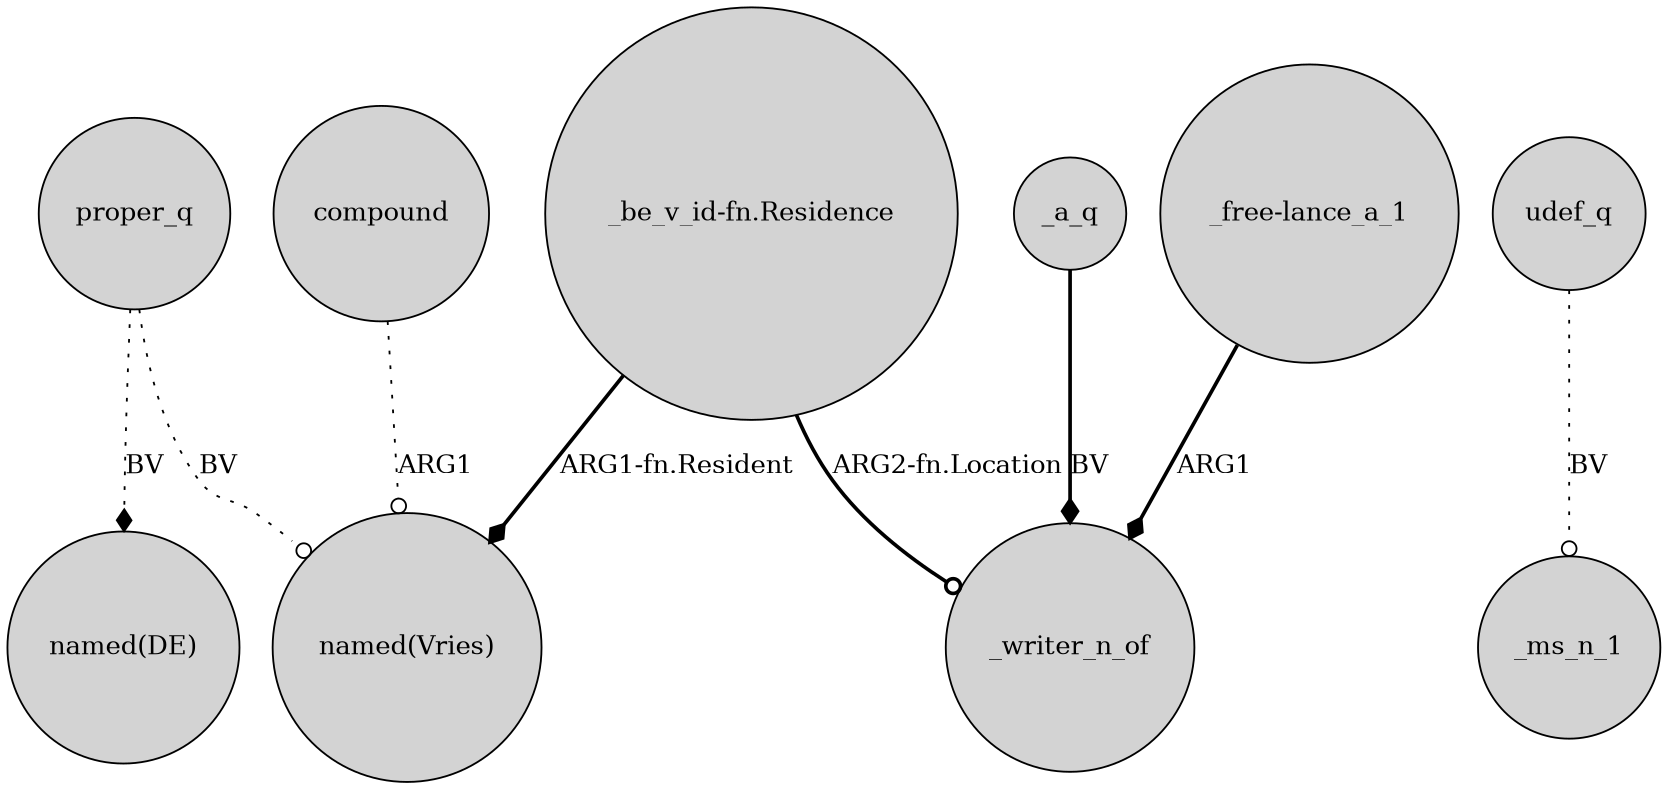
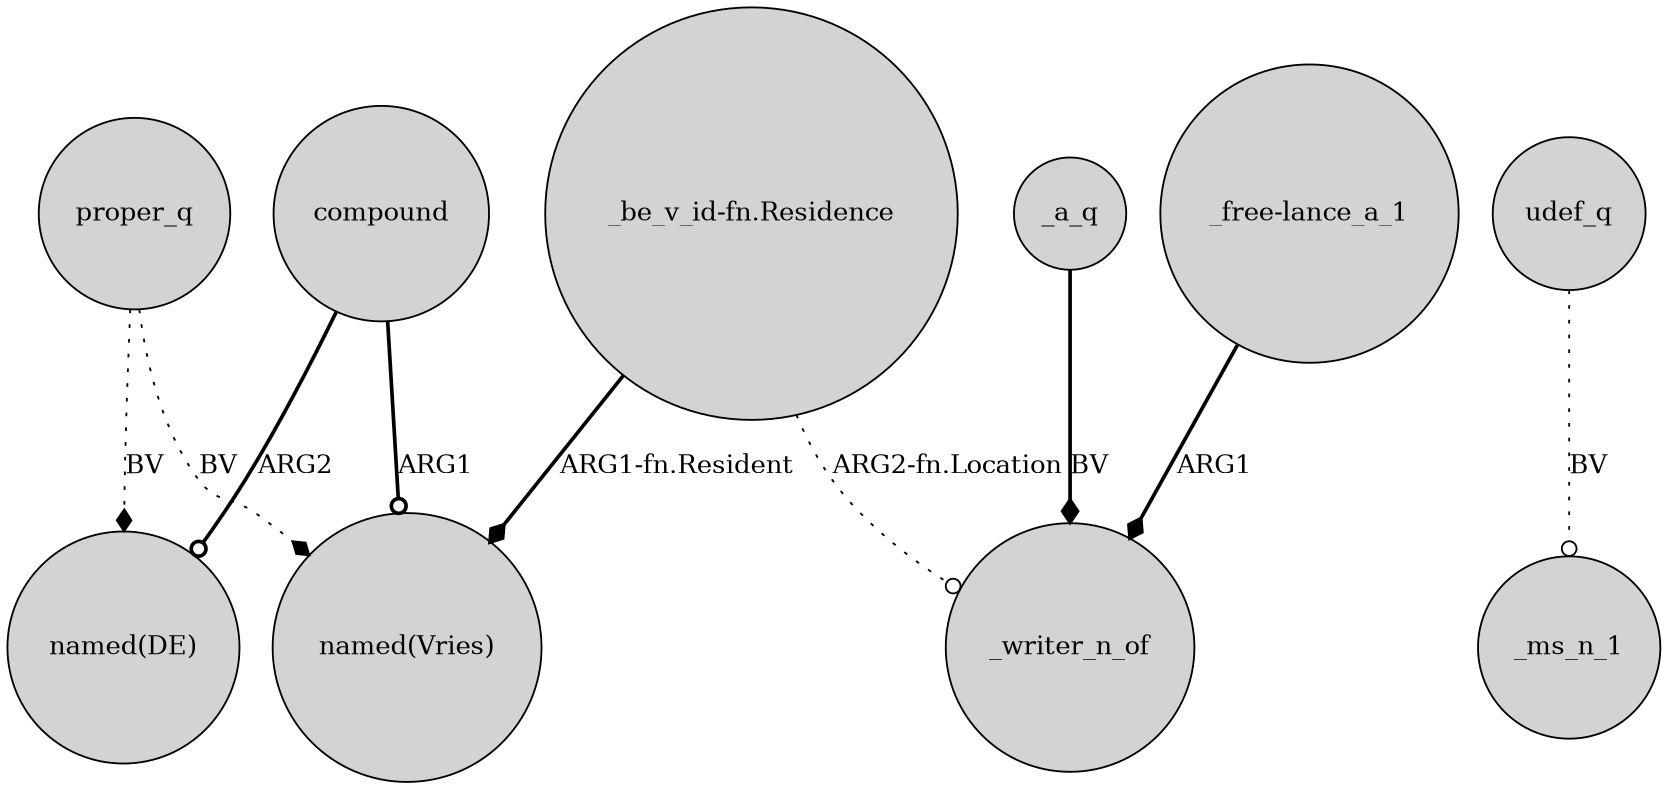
edge "compound" -> "named(Vries)": style dotted -> bold
edge "compound" -> "named(DE)": added, label "ARG2"
edge "proper_q" -> "named(Vries)": arrowhead odot -> diamond
edge "_be_v_id-fn.Residence" -> "_writer_n_of": style bold -> dotted
